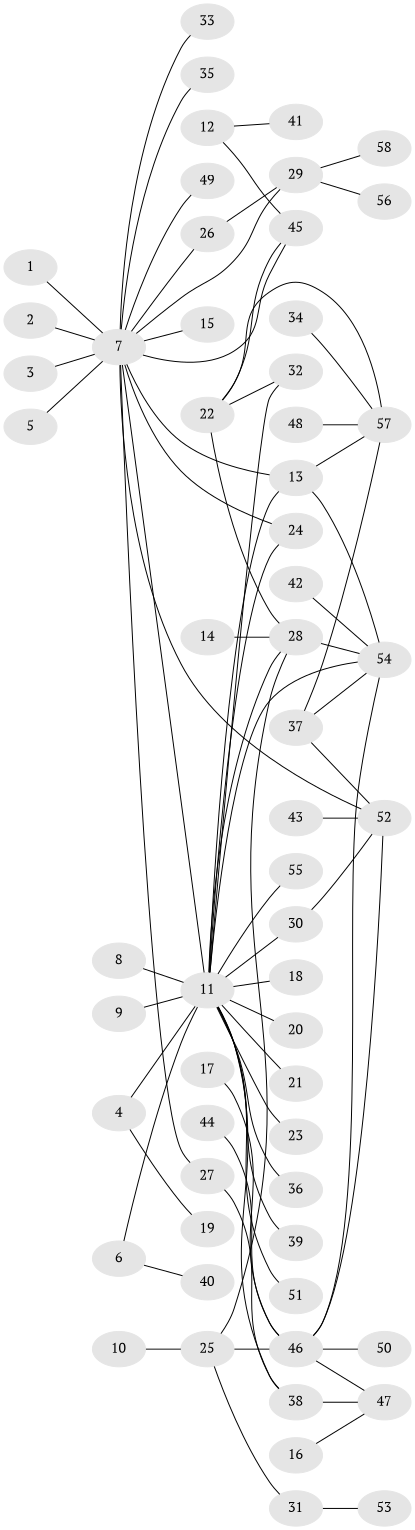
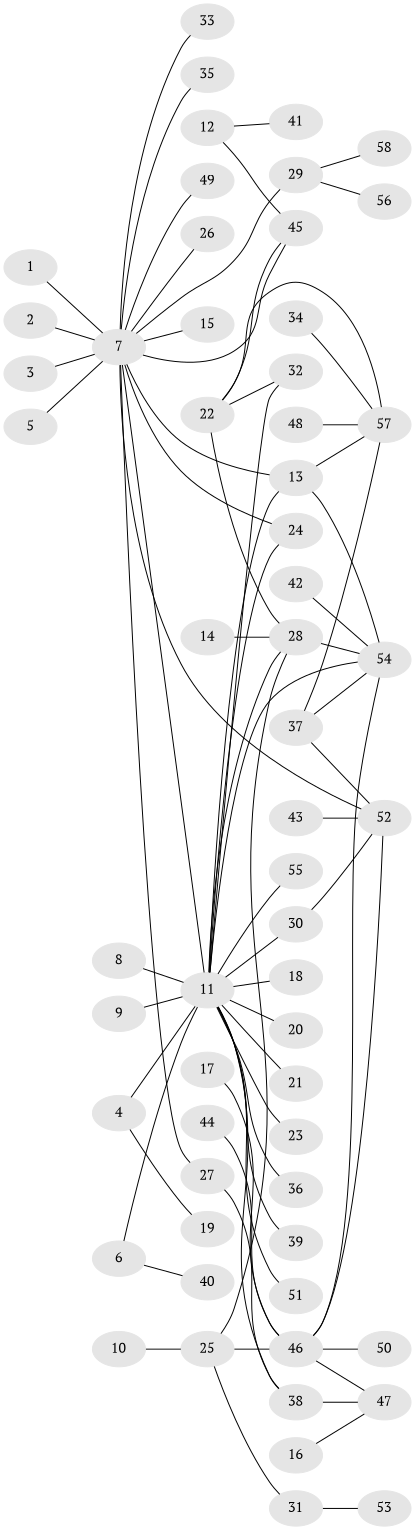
edge "29" -- "26": removed
